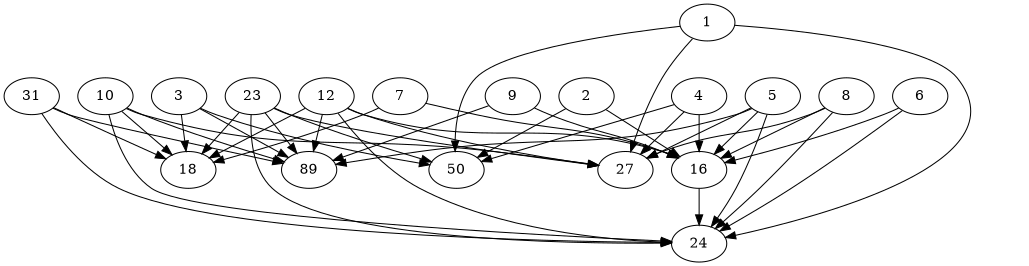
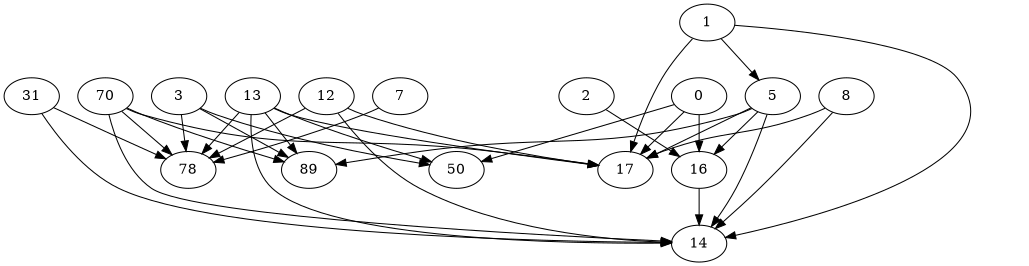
edge "1" -> "50": now "1" -> "5"
node "10": label "10" -> "70"
node "23": label "23" -> "13"
node "9": removed
node "4": label "4" -> "0"
node "6": removed
edge "7" -> "16": removed
edge "12" -> "89": removed
edge "2" -> "50": removed
edge "8" -> "16": removed
edge "12" -> "16": removed
edge "31" -> "89": removed
node "18": label "18" -> "78"
node "27": label "27" -> "17"
node "24": label "24" -> "14"
